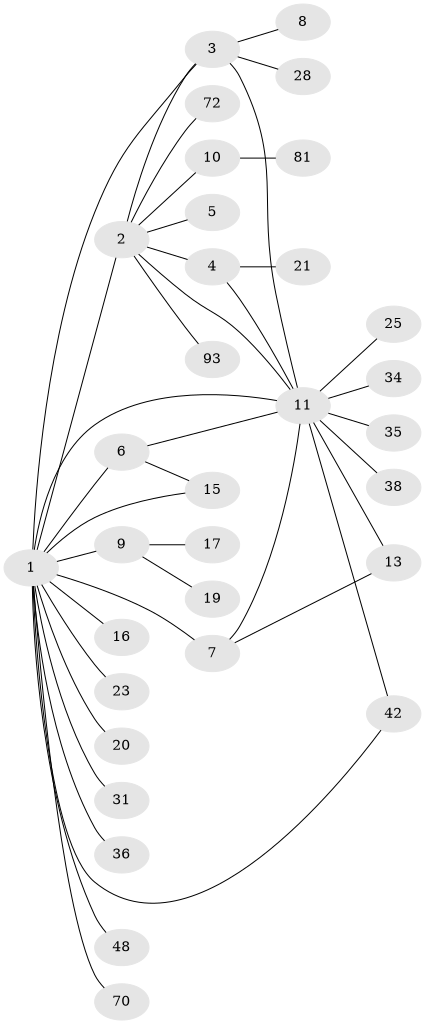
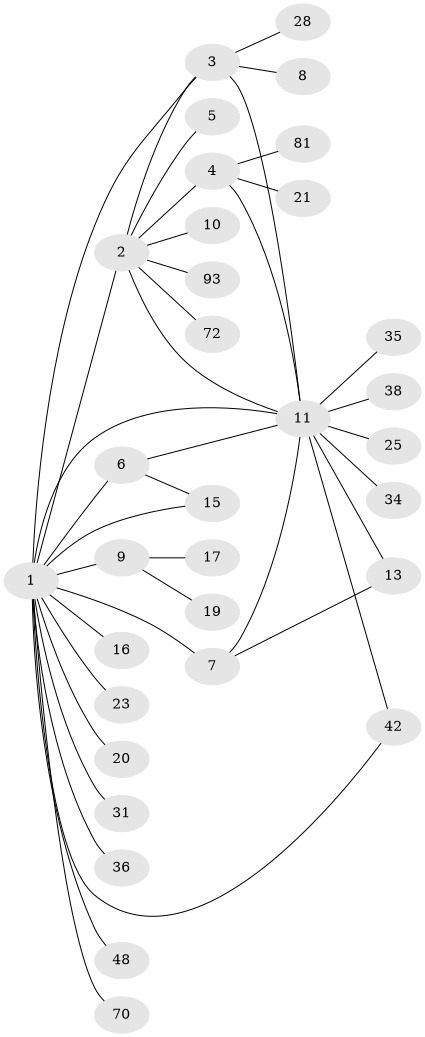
edge "10" -- "81": now "4" -- "81"
